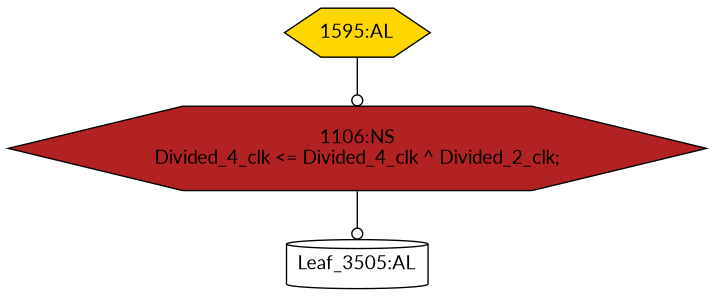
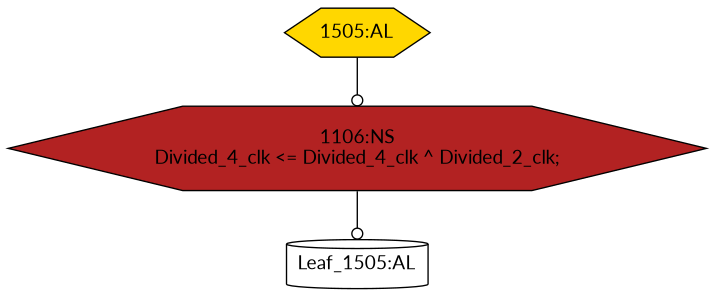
node "1595:AL": label "1595:AL" -> "1505:AL"
node "Leaf_3505:AL": label "Leaf_3505:AL" -> "Leaf_1505:AL"
